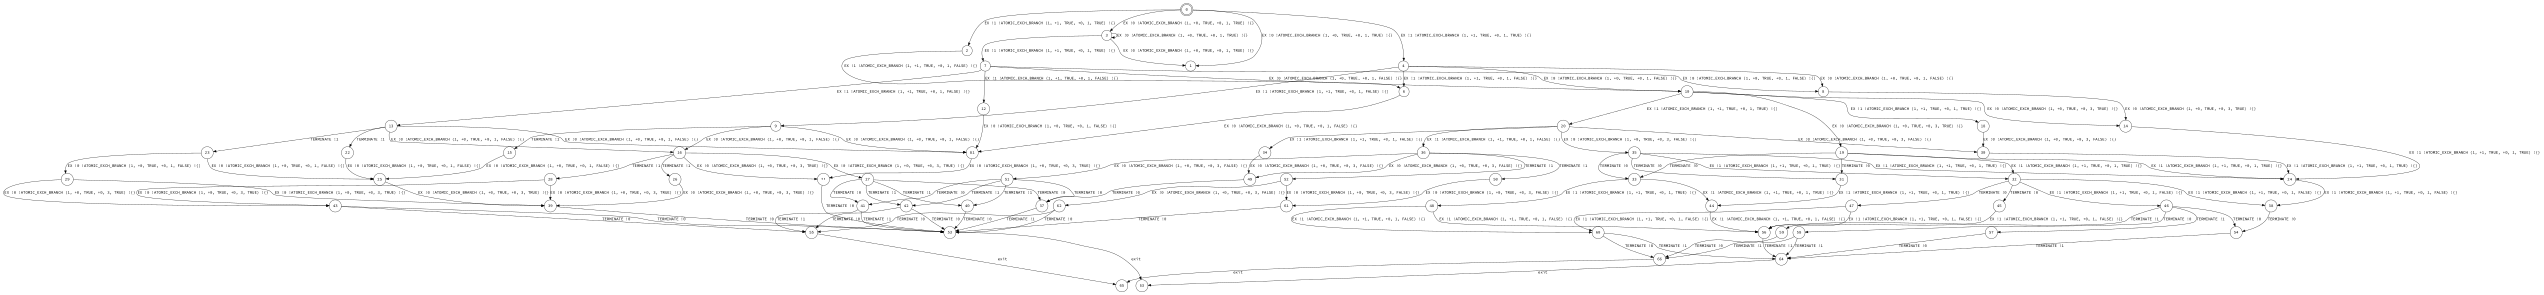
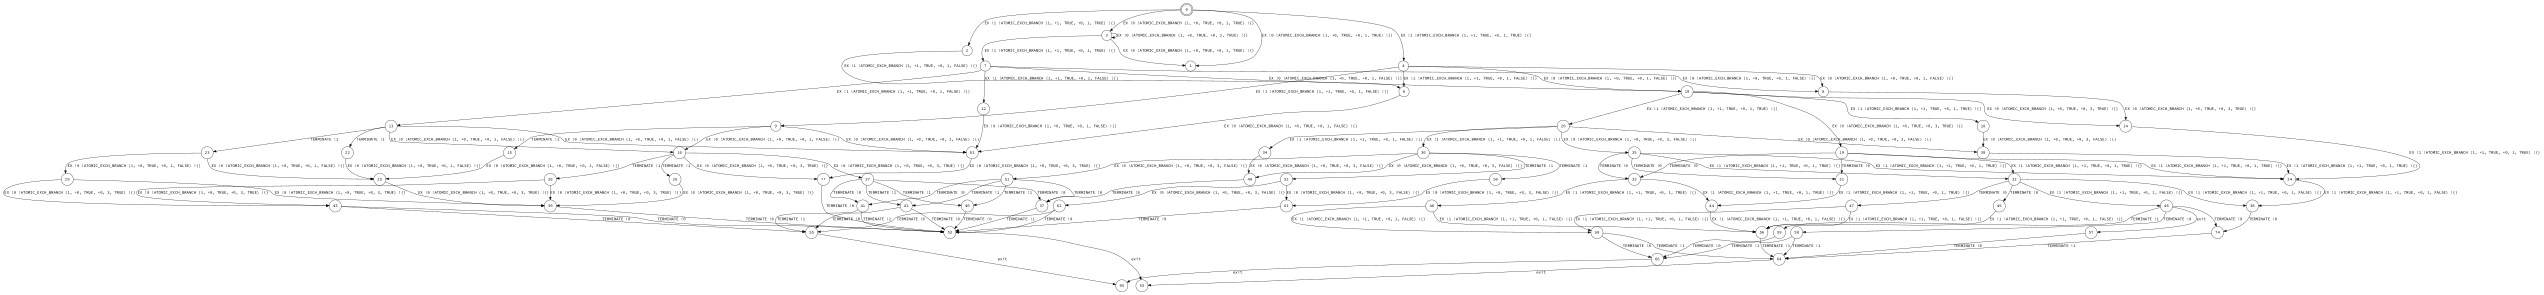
edge "46" -> "57": label "TERMINATE !1" -> "exit"
node "54": label "54" -> "74"
